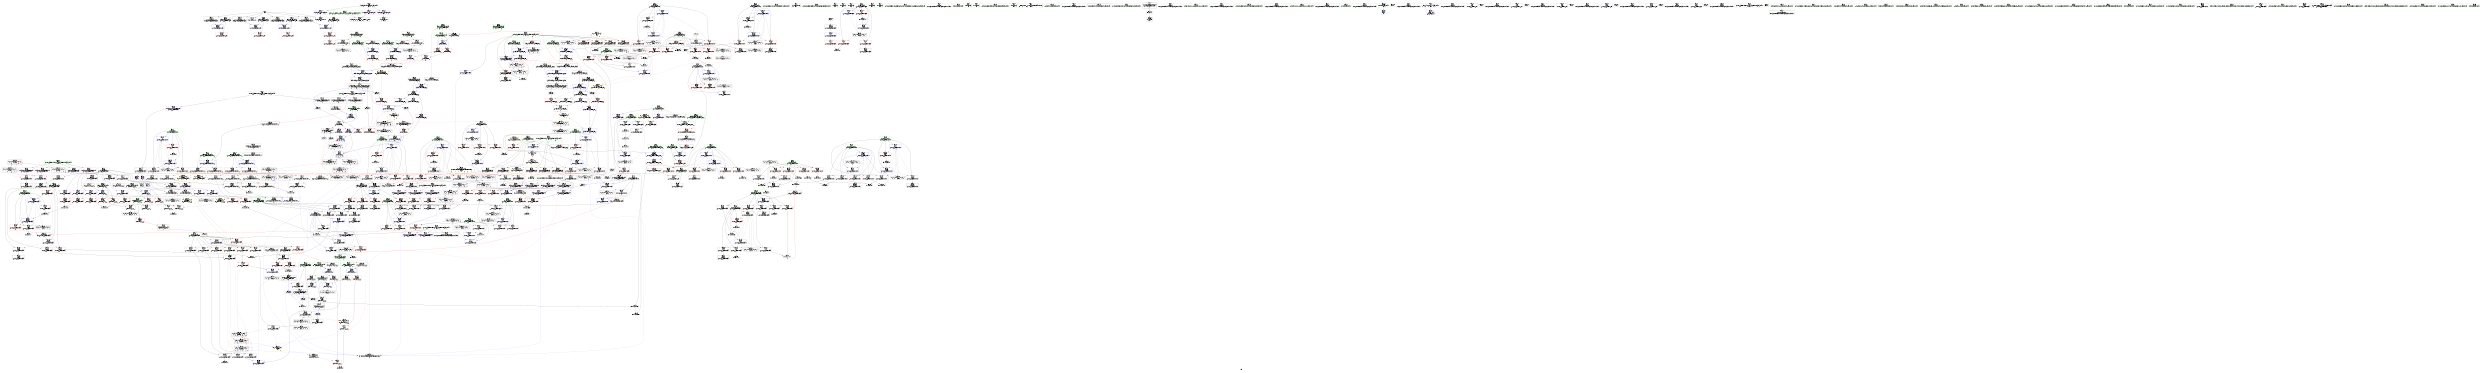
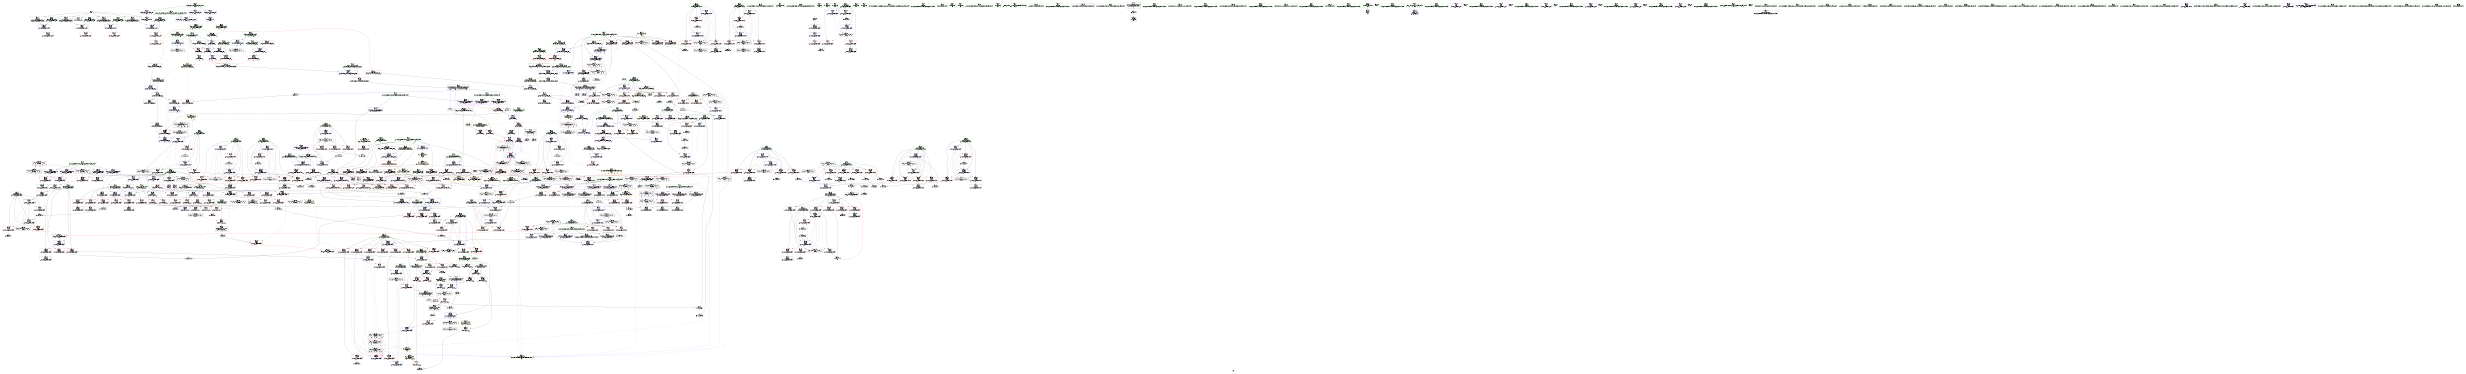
node "NodeID: 488": removed
